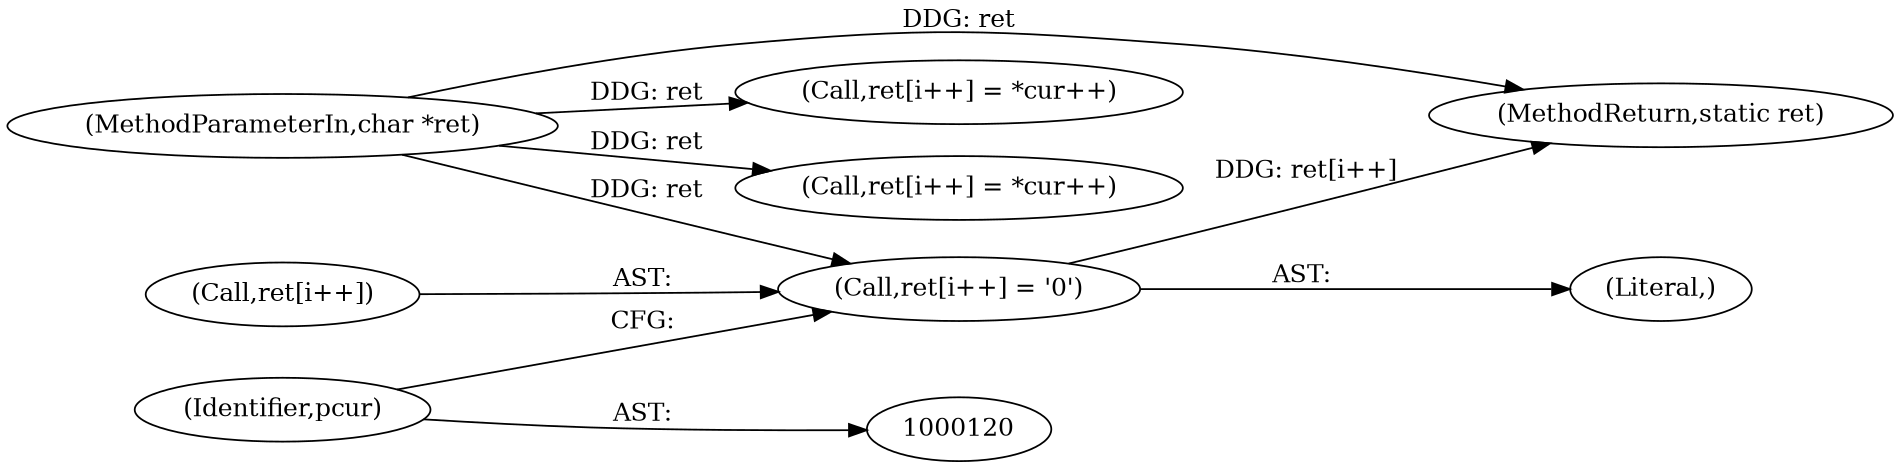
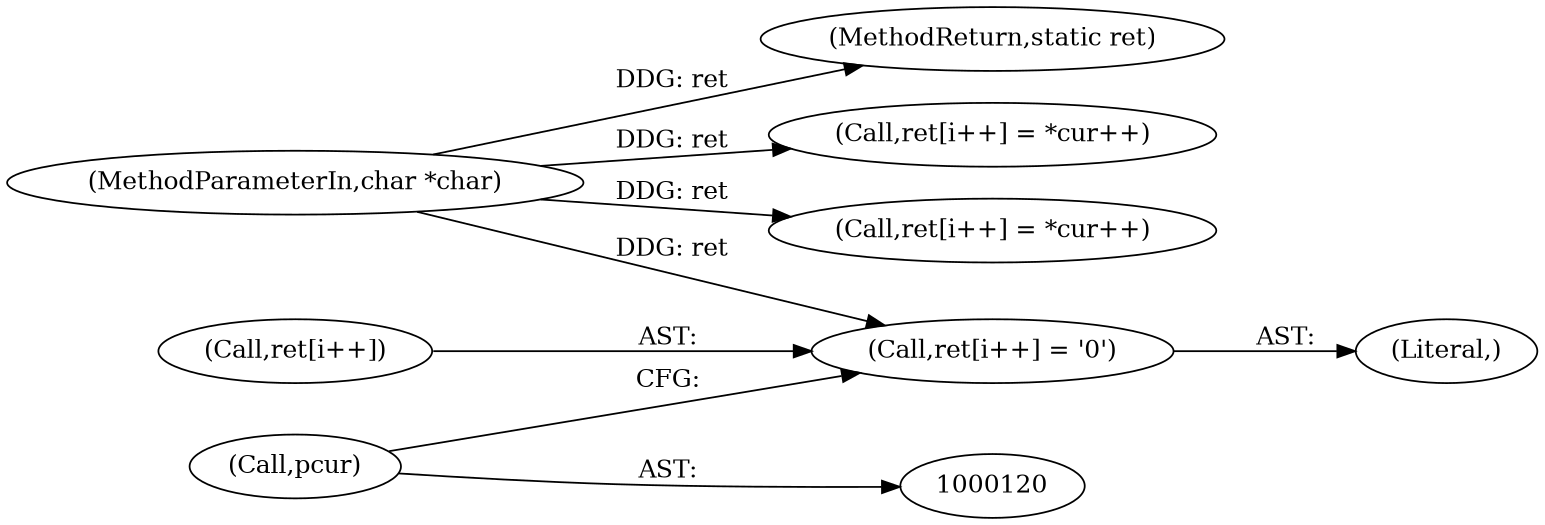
node "(MethodParameterIn,char *ret)": label "(MethodParameterIn,char *ret)" -> "(MethodParameterIn,char *char)"
edge "(Call,ret[i++] = '0')" -> "(MethodReturn,static ret)": removed, label "DDG: ret[i++]"
node "(Identifier,pcur)": label "(Identifier,pcur)" -> "(Call,pcur)"
